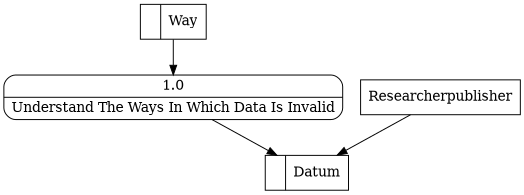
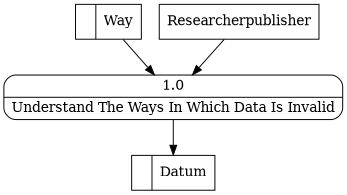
edge "Researcherpublisher" -> "Datum": now "Researcherpublisher" -> "1.0"
